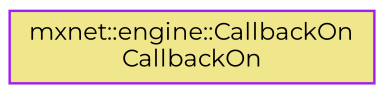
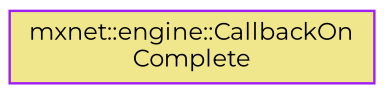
node "mxnet::engine::CallbackOn CallbackOn": label "mxnet::engine::CallbackOn CallbackOn" -> "mxnet::engine::CallbackOn Complete"
